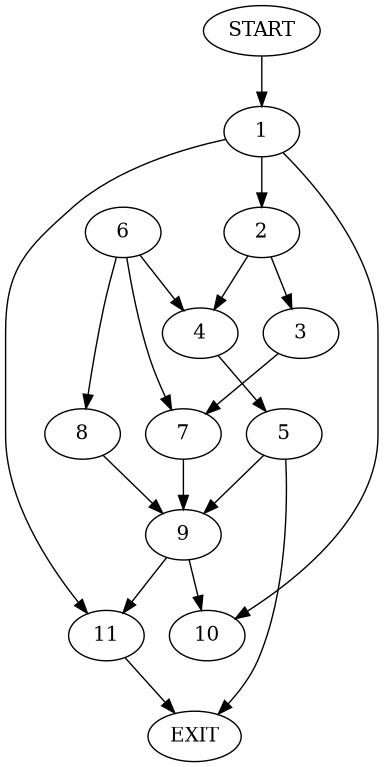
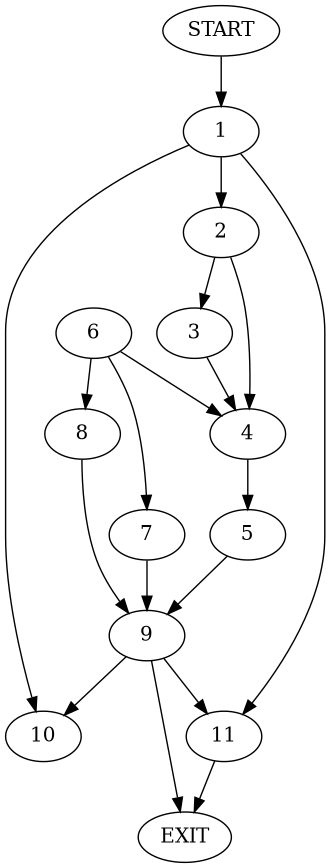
edge "3" -> "7": now "3" -> "4"
edge "5" -> "EXIT": now "9" -> "EXIT"
